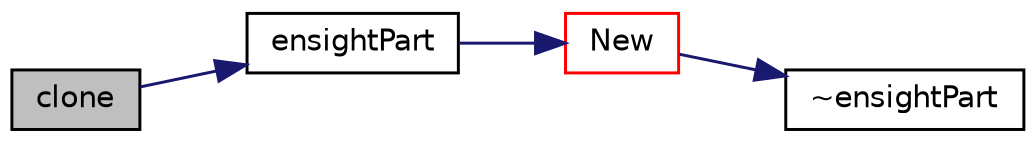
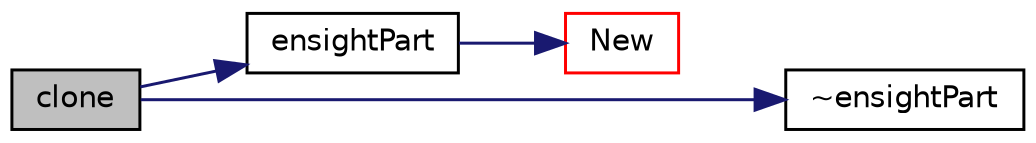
edge "New" -> "~ensightPart": now "clone" -> "~ensightPart"
